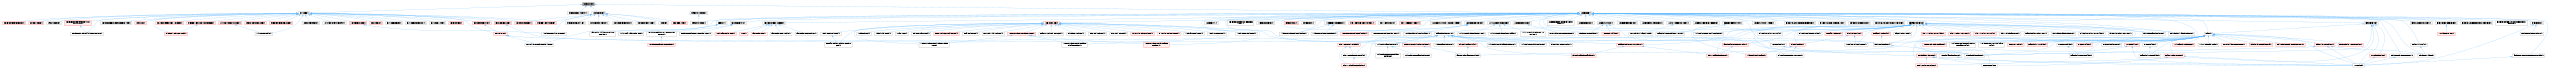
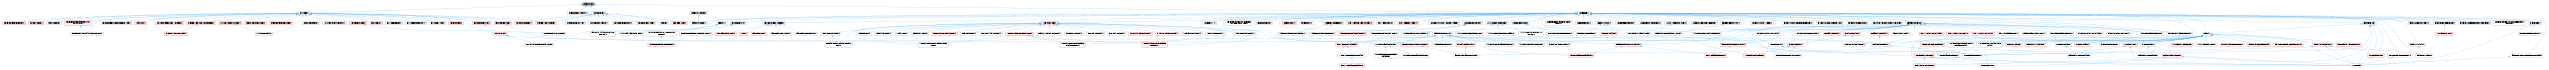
node "LevelSequenceShotMetaData Library.h": label "LevelSequenceShotMetaData Library.h" -> "LevelSequenceShotMetaData NativeGameplayTags.h"
node "BakeTransformTool.h": label "BakeTransformTool.h" -> "SGraphPinVector.h"
